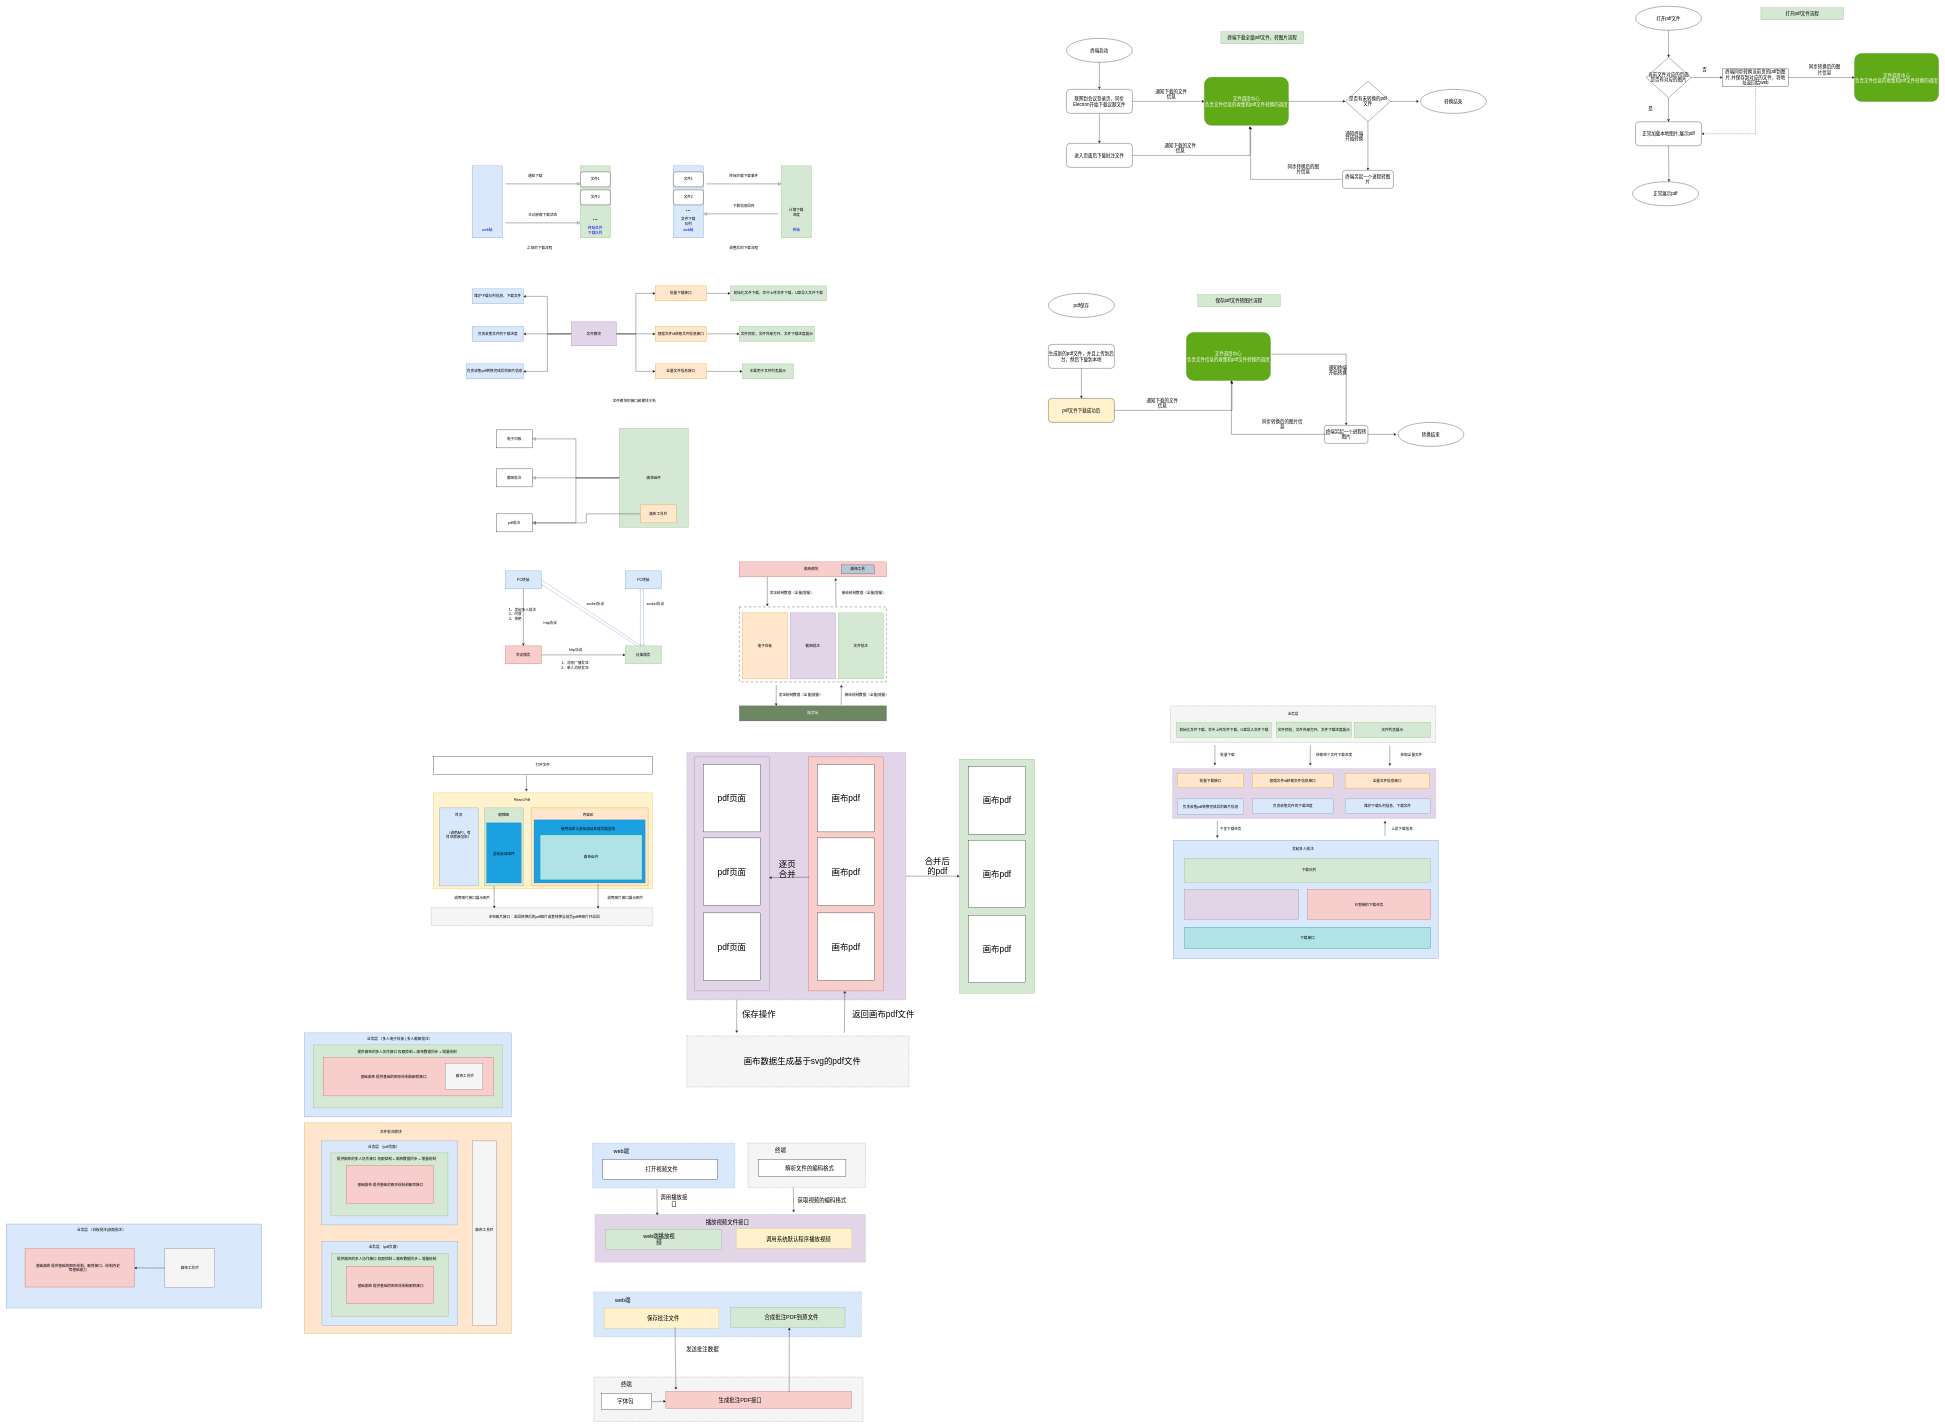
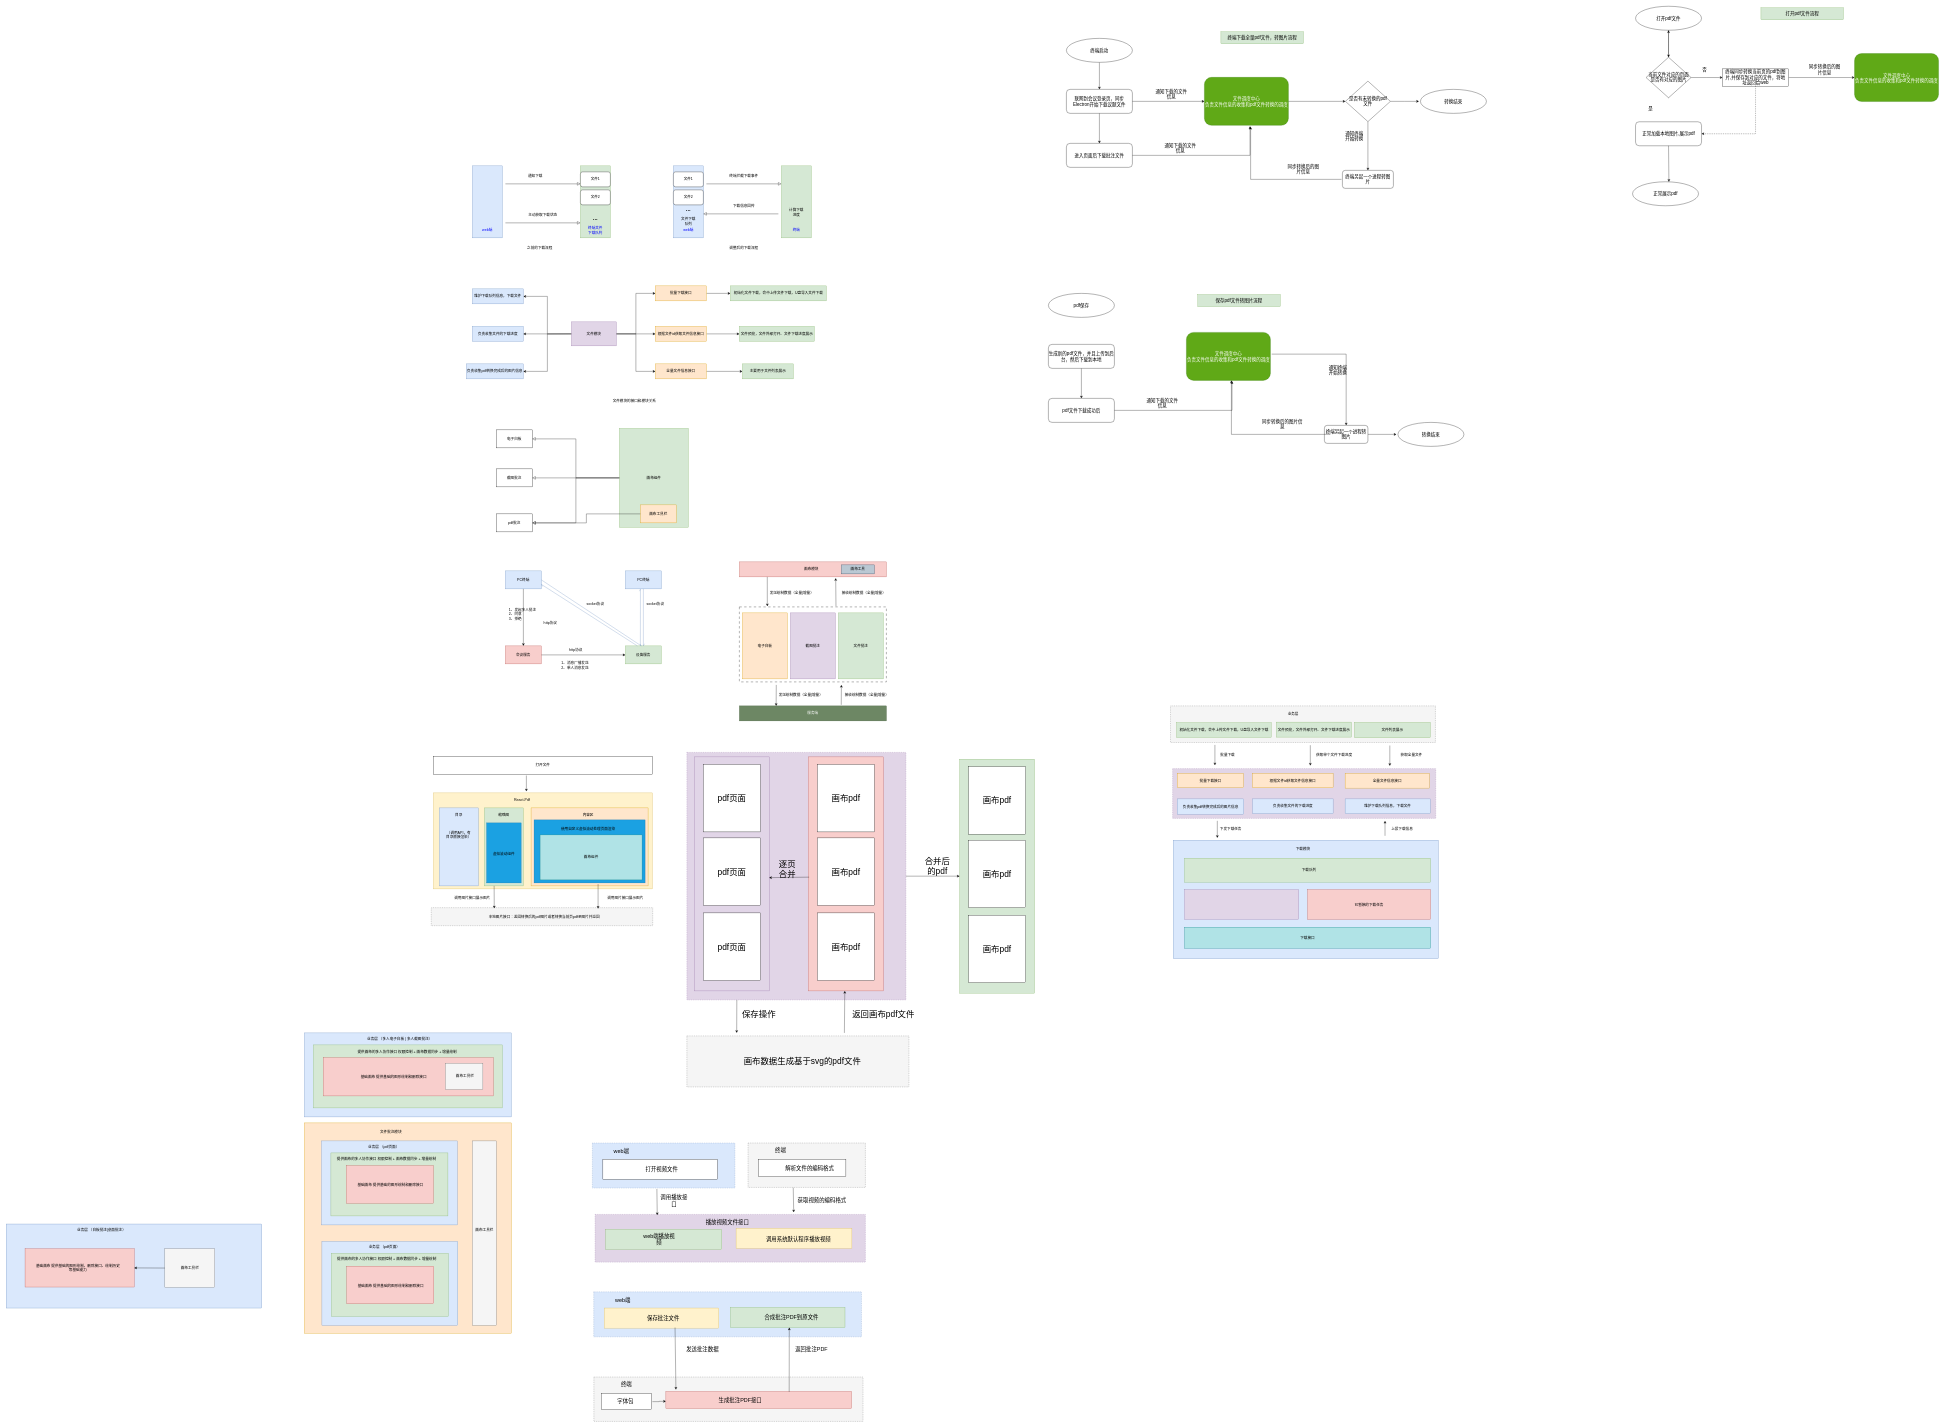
edge "当前文件对应的页面是否有对应的图片" -> "正常加载本地图片,展示pdf": now "当前文件对应的页面是否有对应的图片" -> "打开pdf文件"
node "pdf文件下载成功后": fillcolor #fff2cc -> #ffffff
node "发起多人批注": label "发起多人批注" -> "下载模块"
node "返回批注PDF": added
